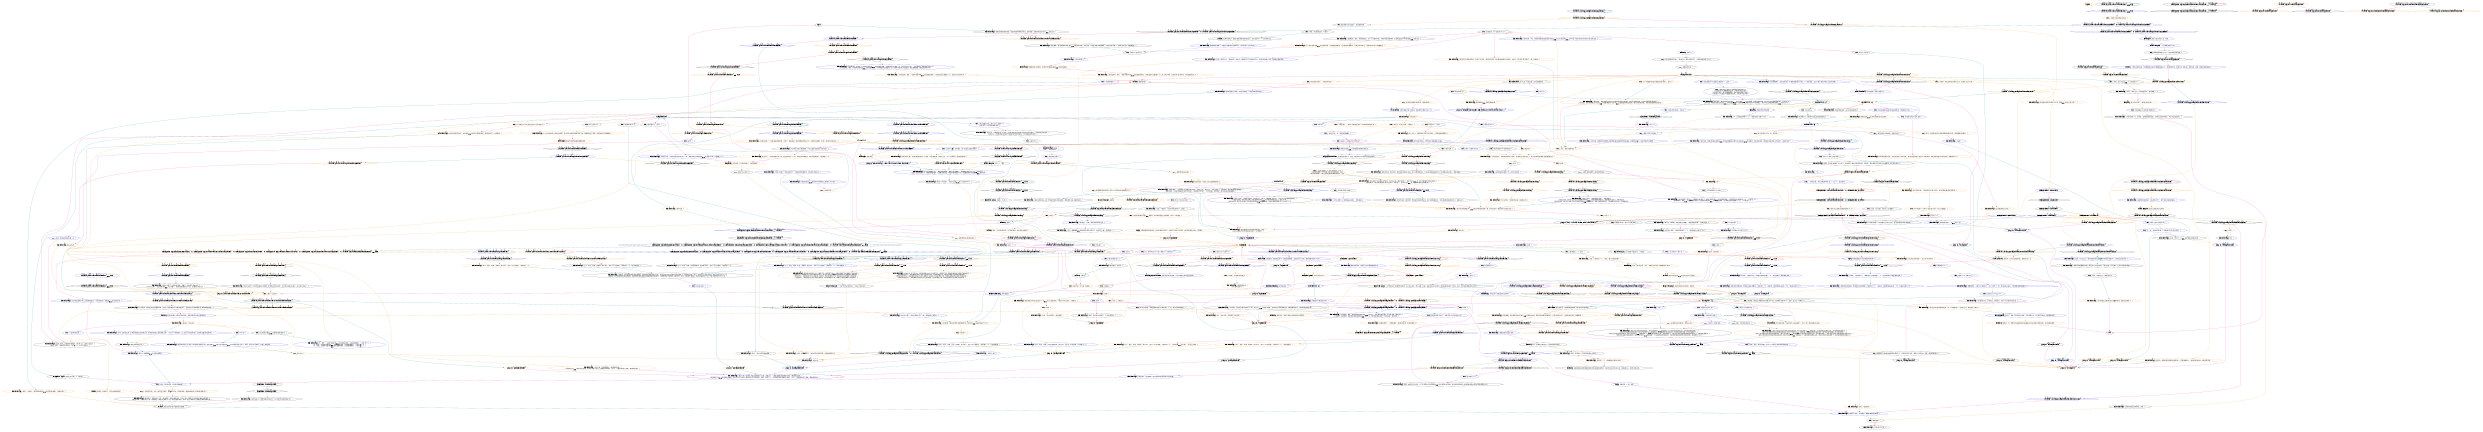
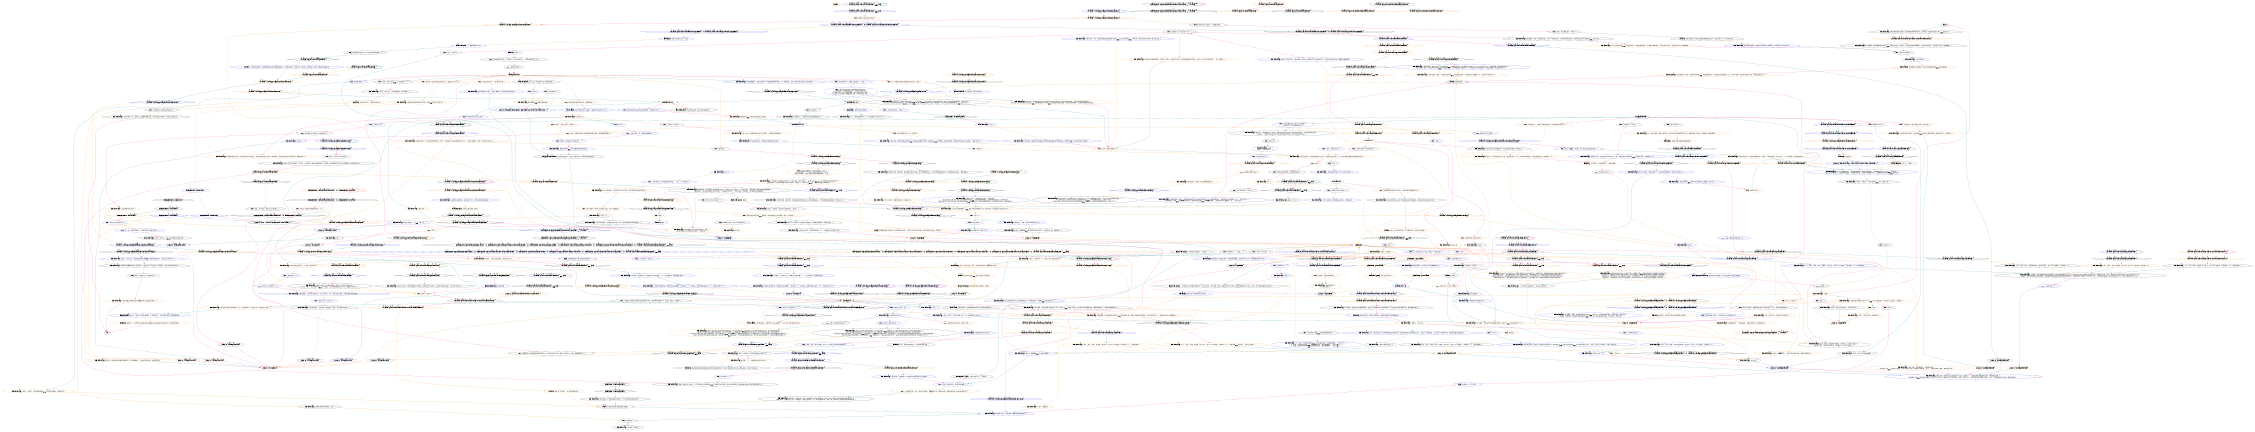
edge "MAINHUB" -> "You: “这个房间……很干净。”": now "You: “发生……什么事了？”" -> "You: “这个房间……很干净。”"
